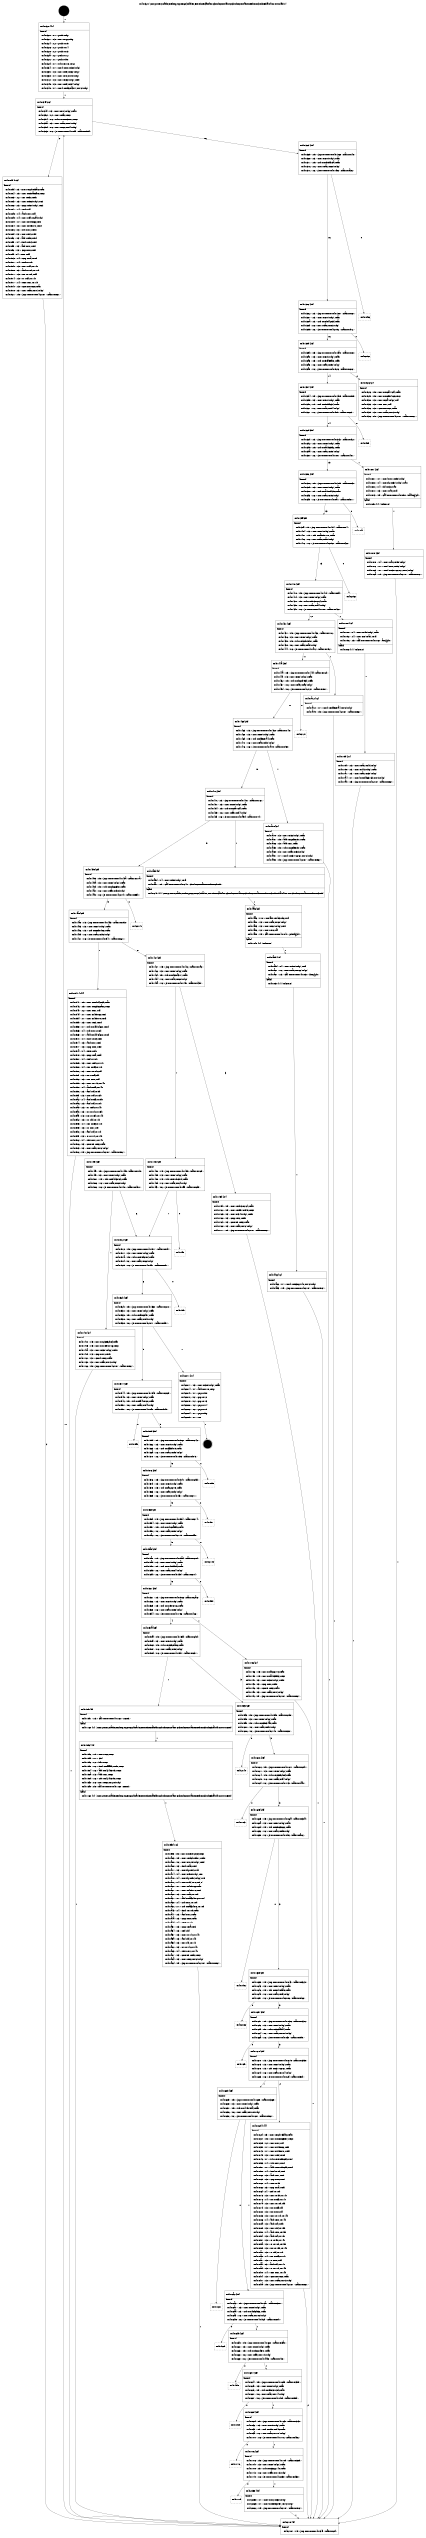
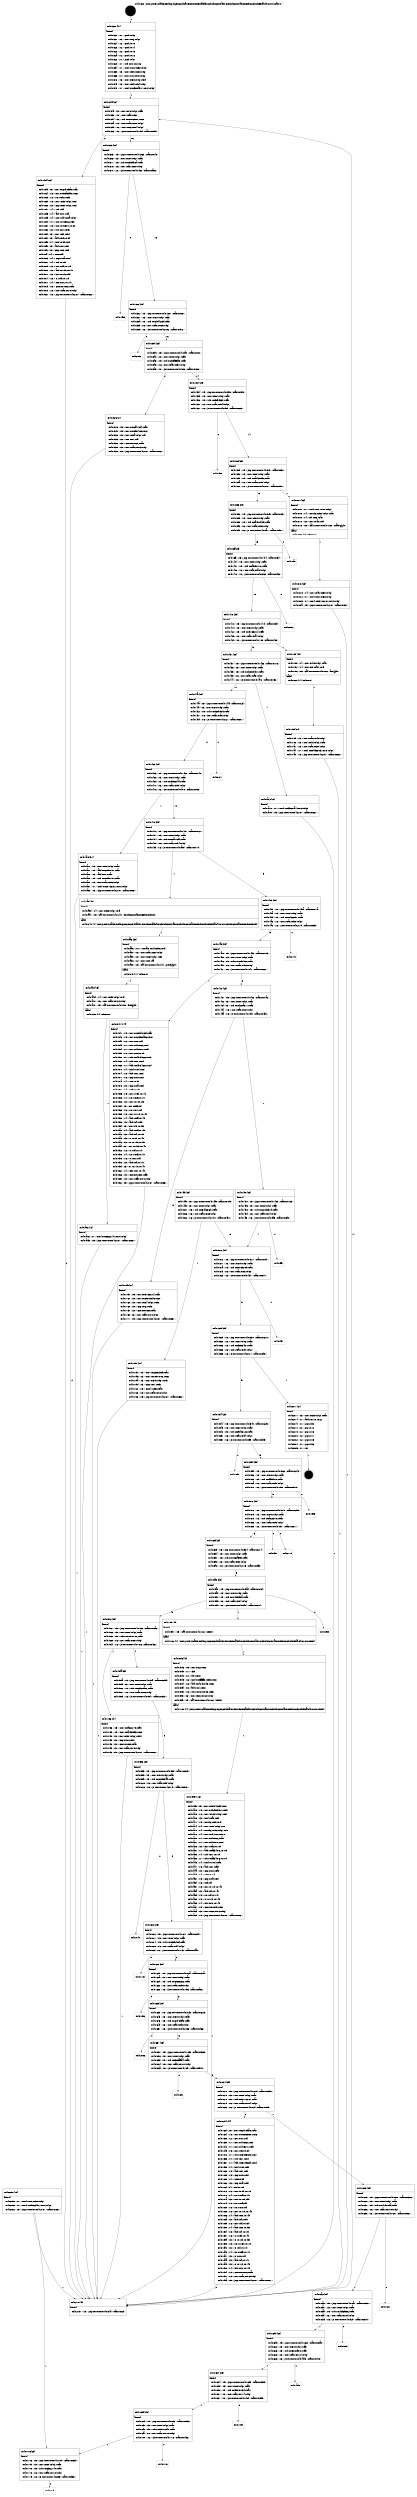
edge "0x401926 [27]" -> "0x402187 [5]": added, label "2"
edge "0x40158f [25]" -> "0x402115": now "0x401576 [25]" -> "0x402115"
edge "0x4015da [25]" -> "0x4019d1 [5]": now "0x4015a8 [25]" -> "0x4019d1 [5]"
edge "0x401706 [25]" -> "0x40205e [19]": reversed
